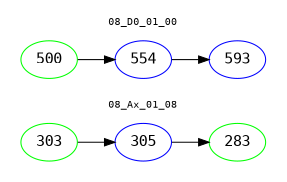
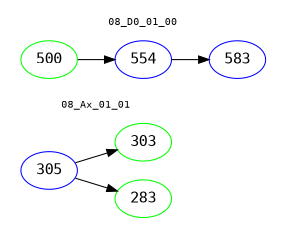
node "593": label "593" -> "583"
cluster "08_Ax_01_08": label "08_Ax_01_08" -> "08_Ax_01_01"
edge "303" -> "305": reversed
